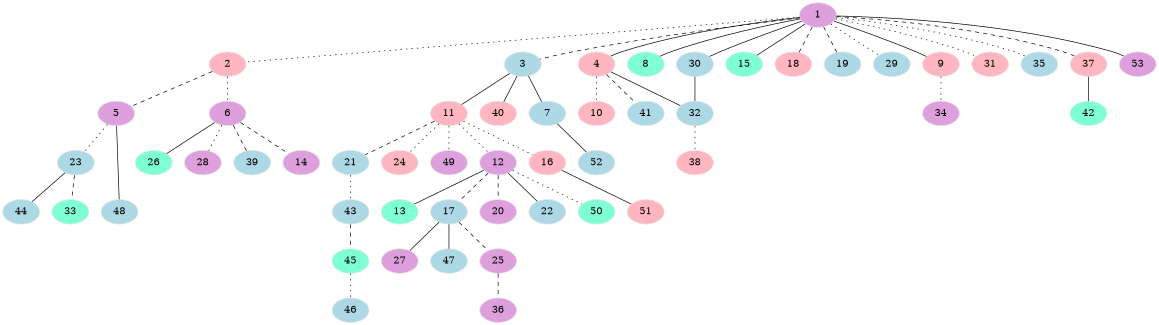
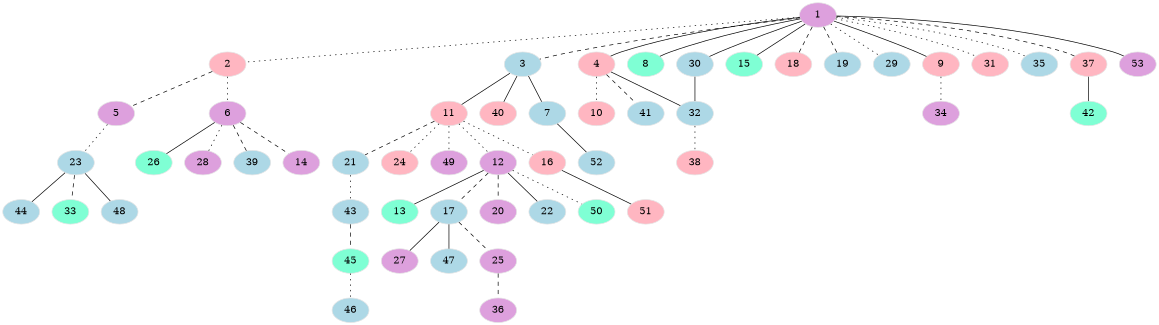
edge "5" -- "48": now "23" -- "48"
